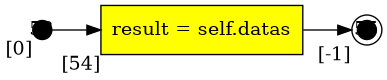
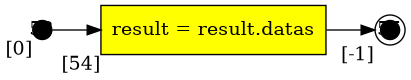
node "result = self.datas [54]": label "result = self.datas [54]" -> "result = result.datas [54]"
